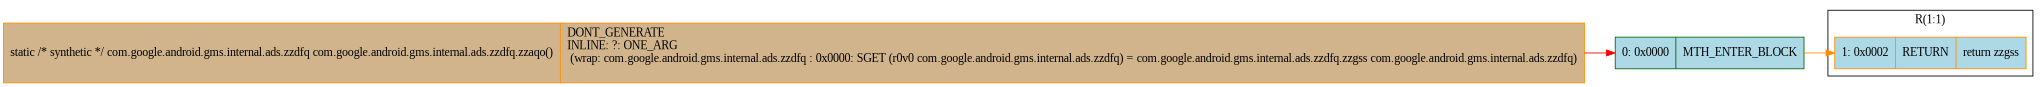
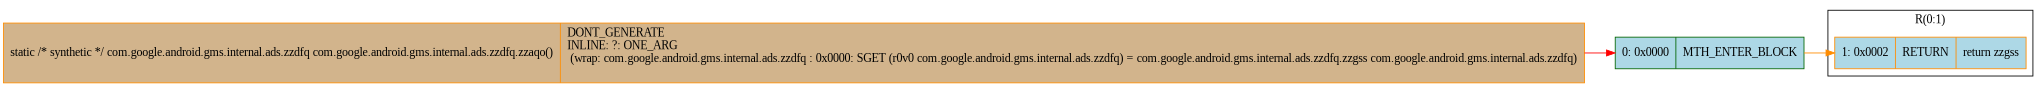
cluster "R(1:1)": label "R(1:1)" -> "R(0:1)"
